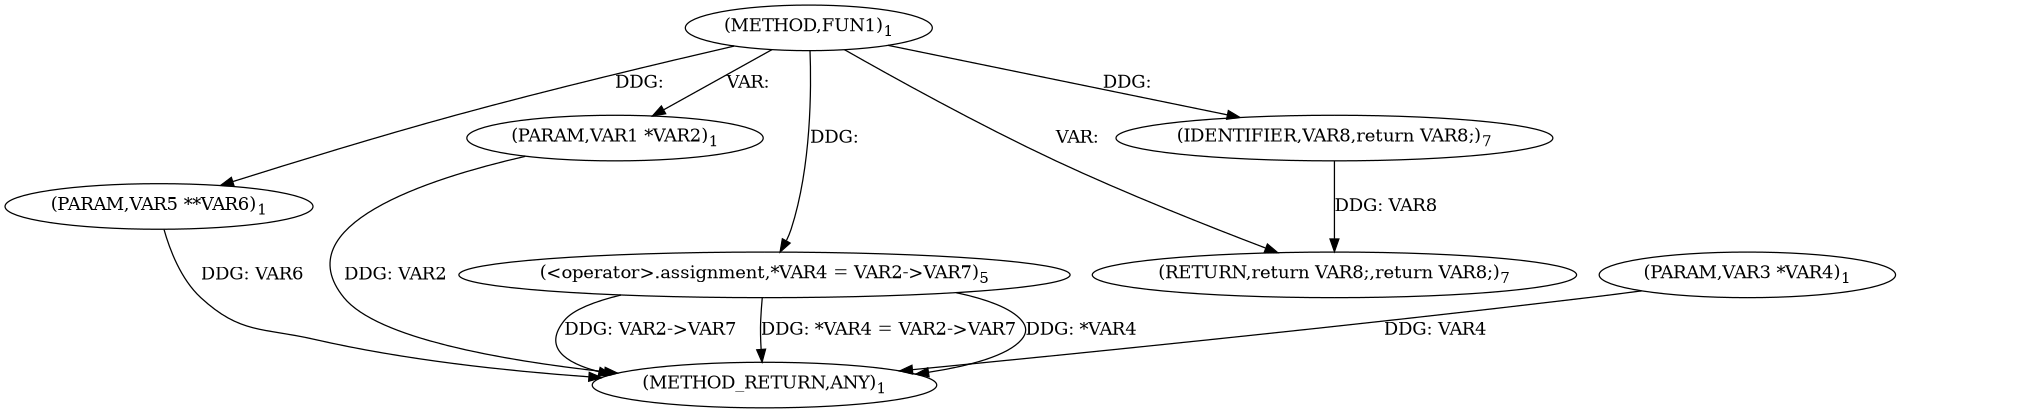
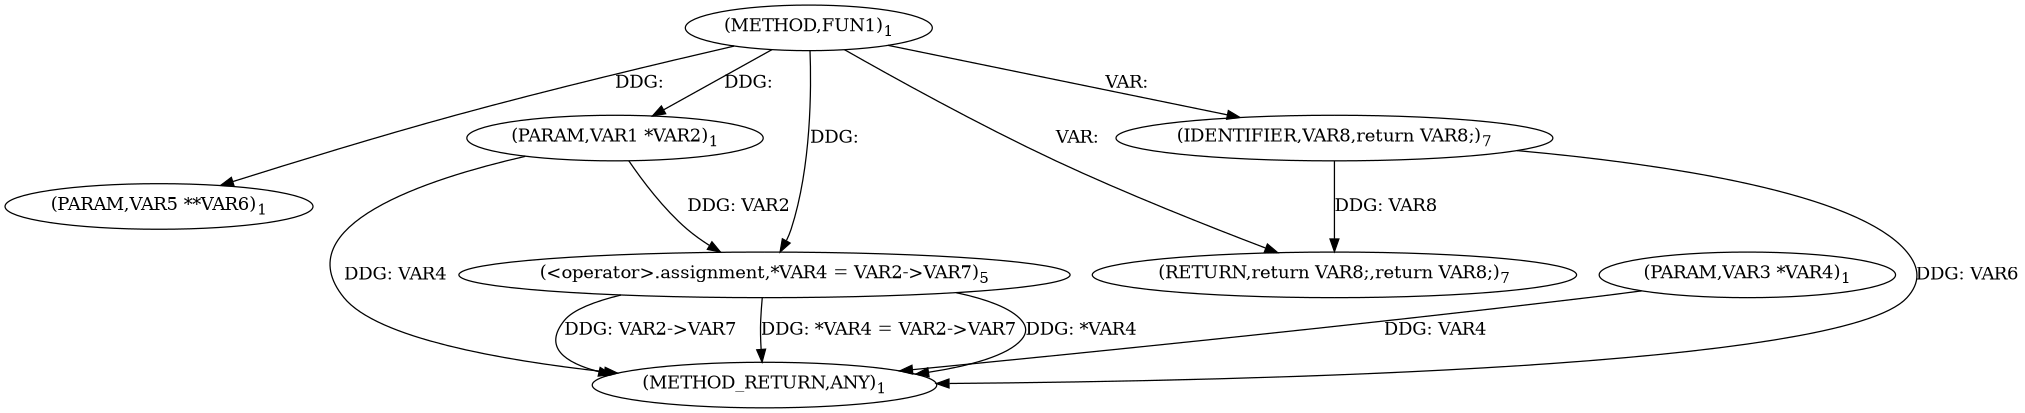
edge "(METHOD,FUN1)" -> "(PARAM,VAR1 *VAR2)": label "VAR: " -> "DDG: "
edge "(METHOD,FUN1)" -> "(IDENTIFIER,VAR8,return VAR8;)": label "DDG: " -> "VAR: "
edge "(PARAM,VAR1 *VAR2)" -> "(<operator>.assignment,*VAR4 = VAR2->VAR7)": added, label "DDG: VAR2"
edge "(PARAM,VAR1 *VAR2)" -> "(METHOD_RETURN,ANY)": label "DDG: VAR2" -> "DDG: VAR4"
edge "(PARAM,VAR5 **VAR6)" -> "(METHOD_RETURN,ANY)": now "(IDENTIFIER,VAR8,return VAR8;)" -> "(METHOD_RETURN,ANY)"
